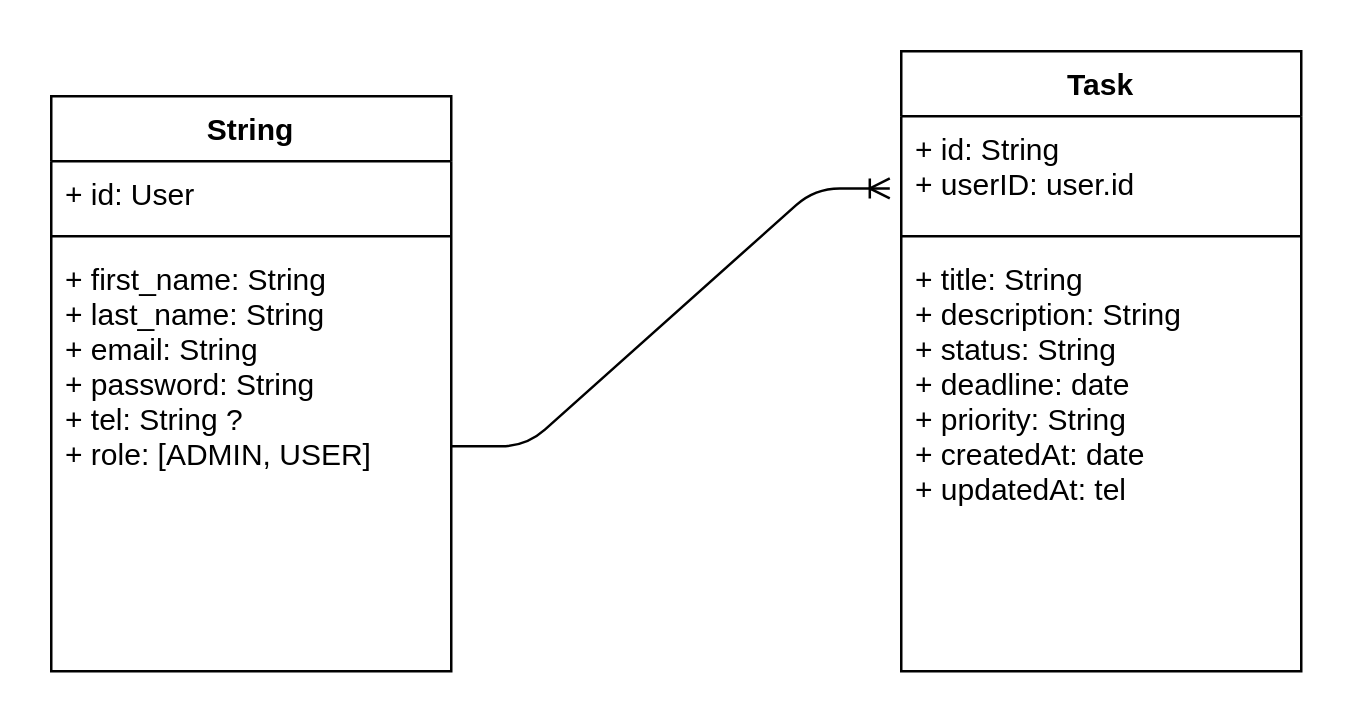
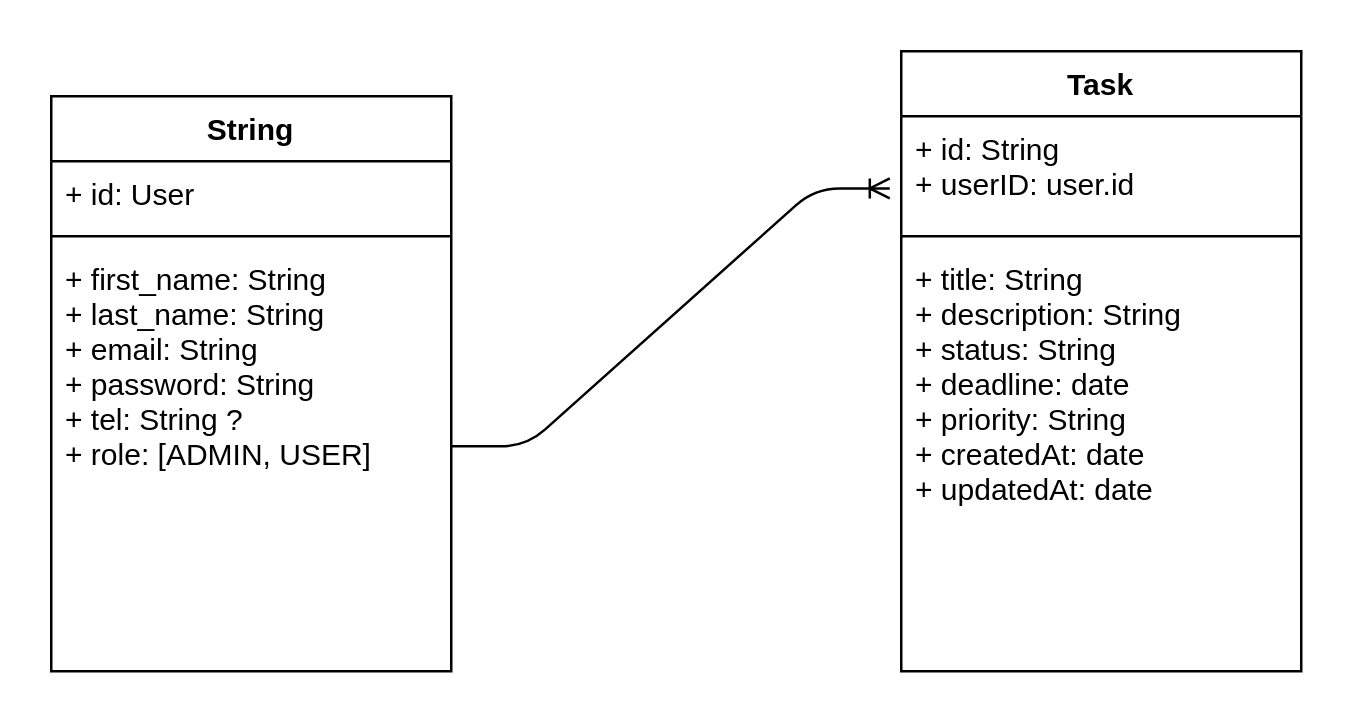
node "+ title: String + description: String + status: String + deadline: date + priority: String + createdAt: date + updatedAt: tel": label "+ title: String + description: String + status: String + deadline: date + priority: String + createdAt: date + updatedAt: tel" -> "+ title: String + description: String + status: String + deadline: date + priority: String + createdAt: date + updatedAt: date"
